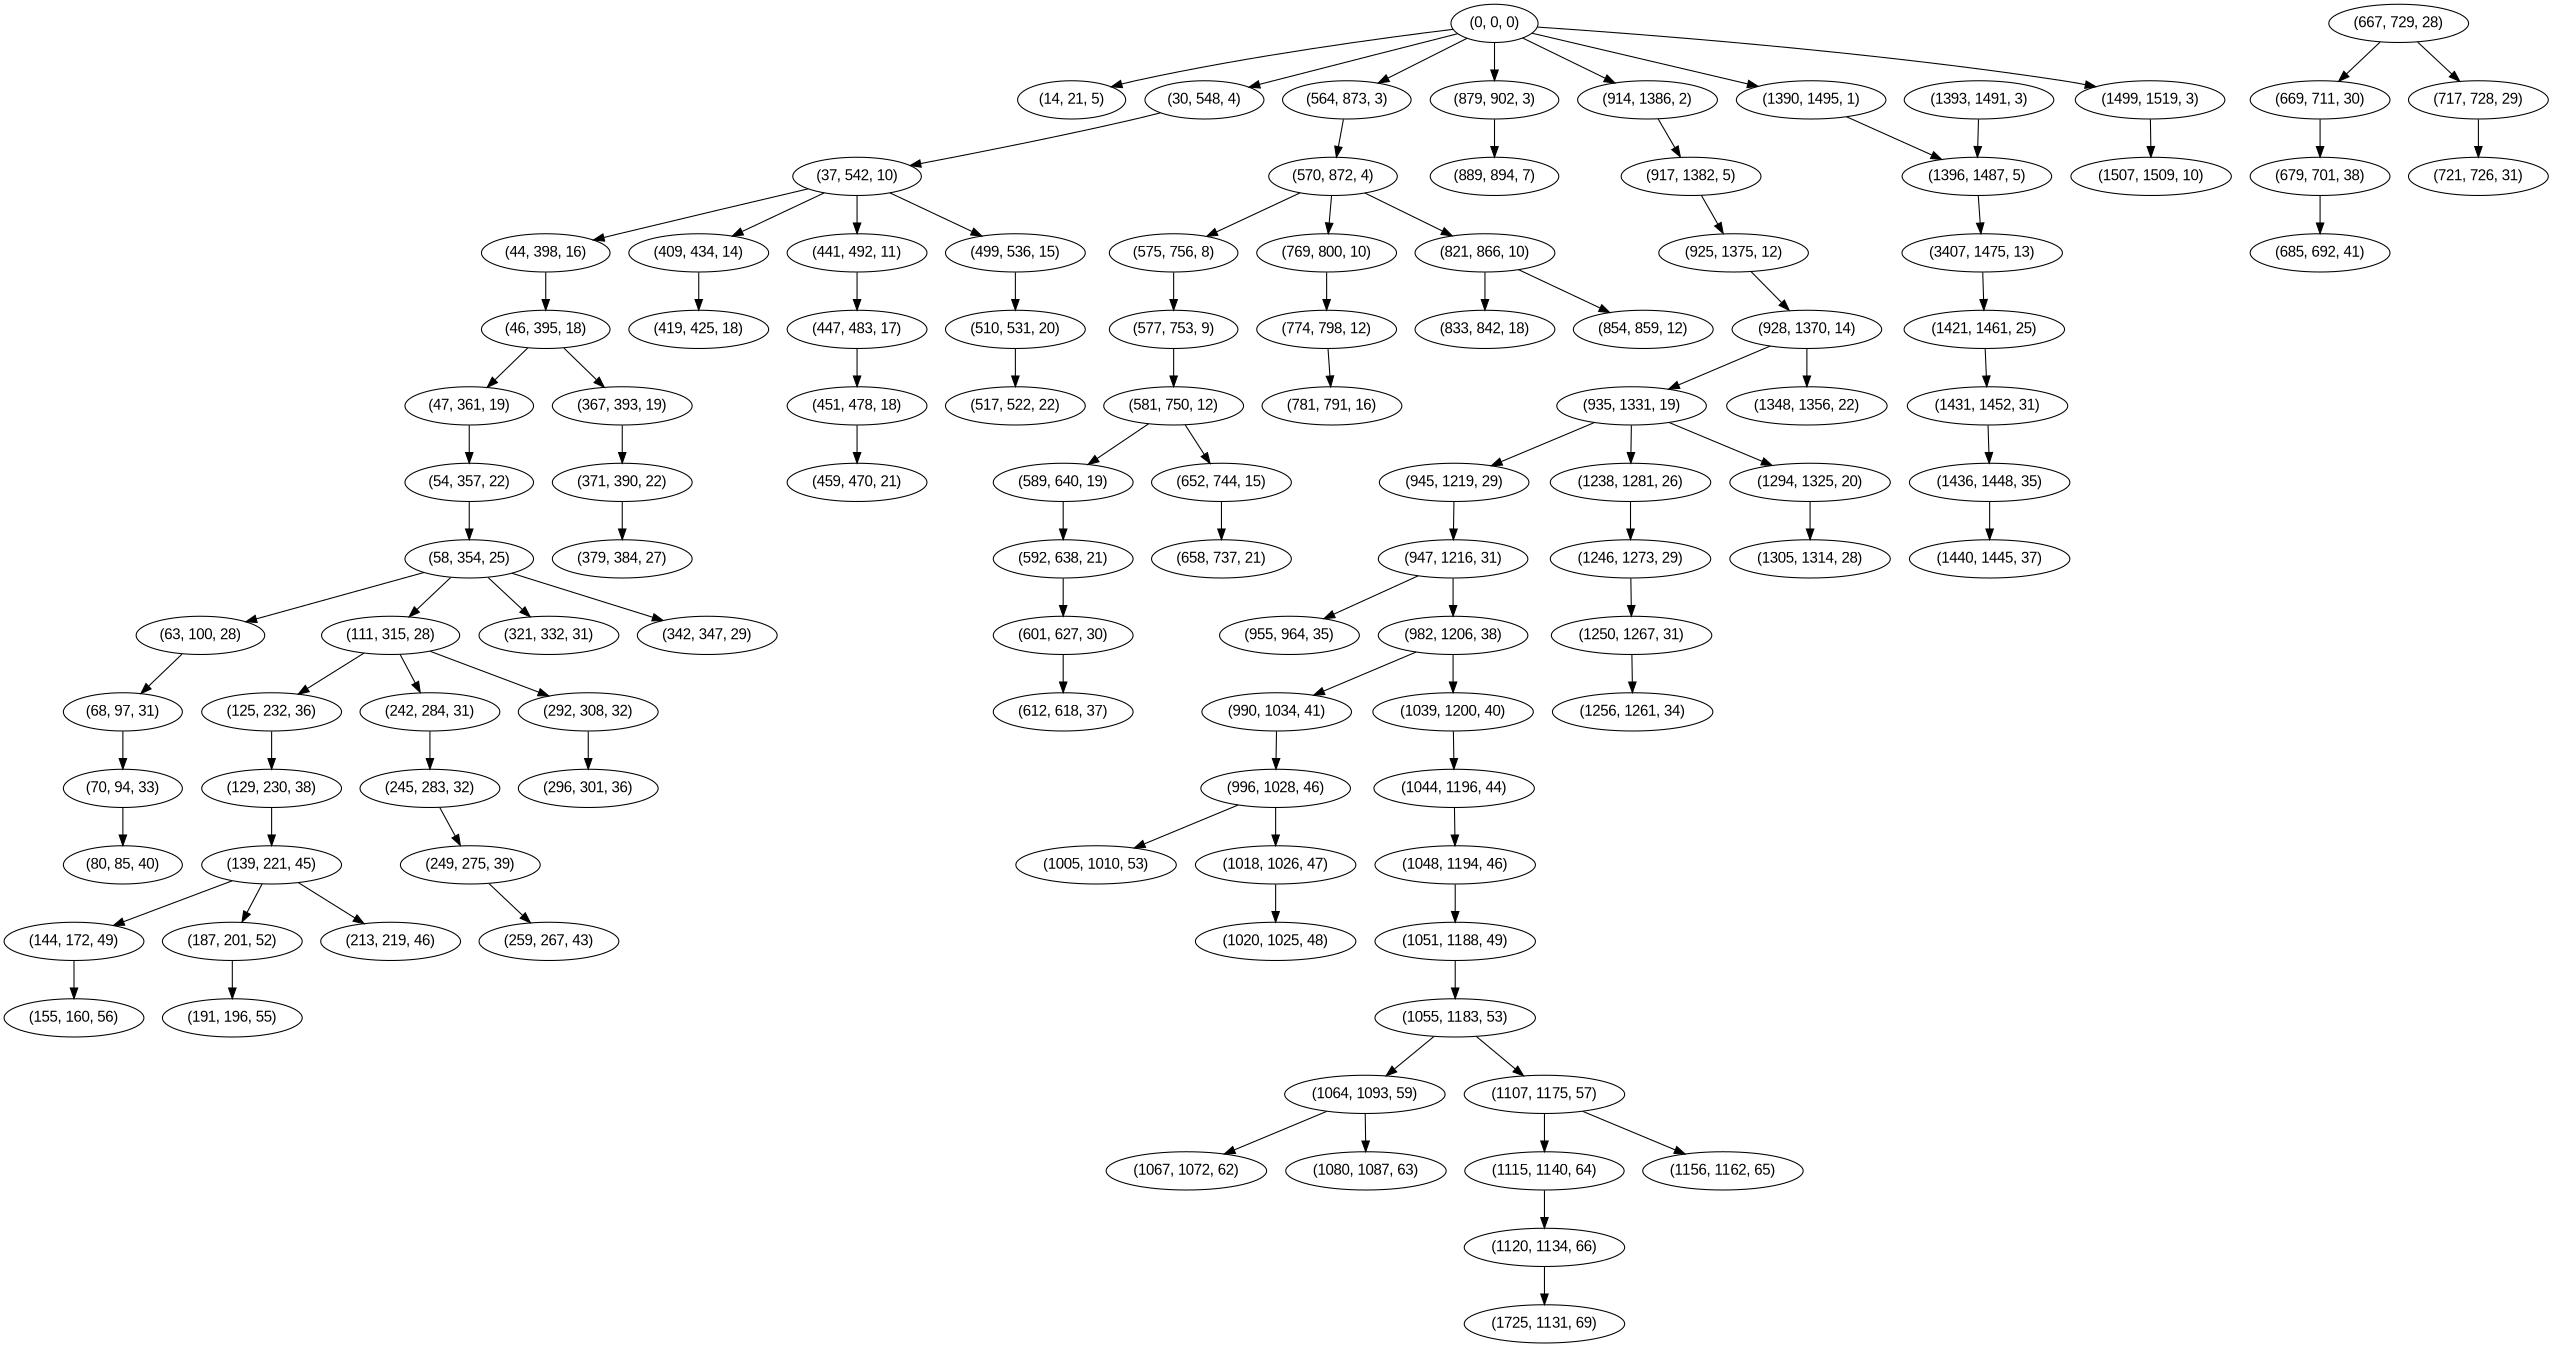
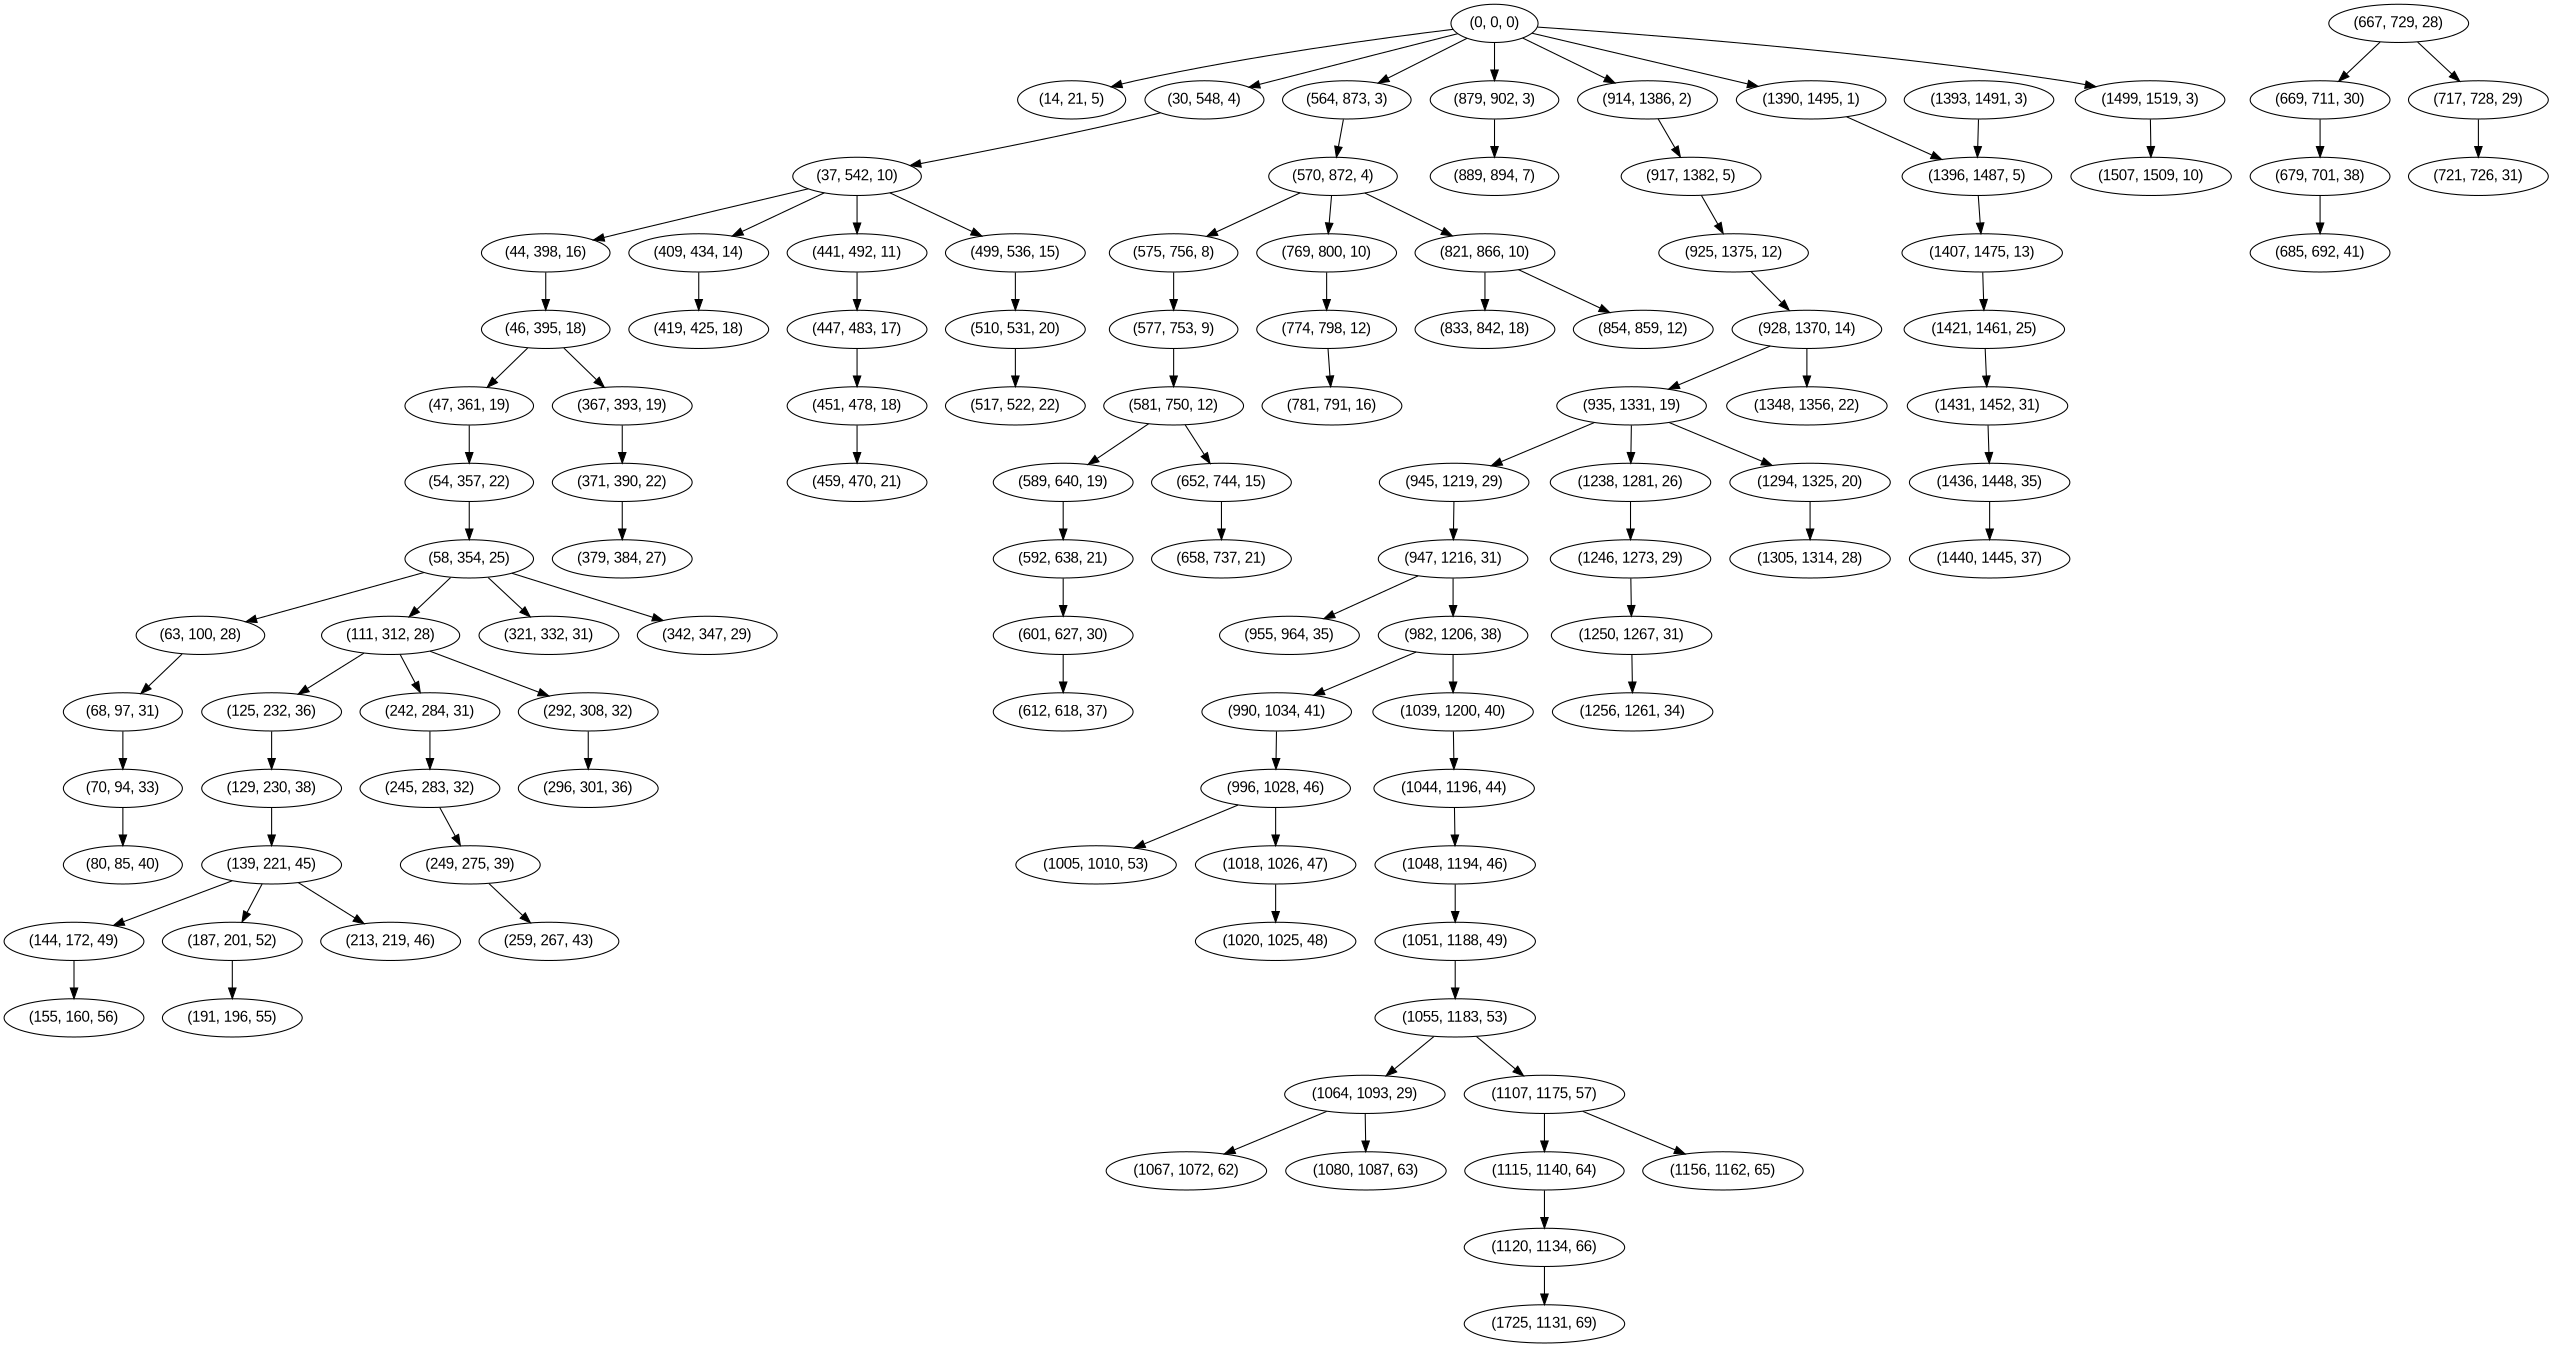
node "(3407, 1475, 13)": label "(3407, 1475, 13)" -> "(1407, 1475, 13)"
node "(111, 315, 28)": label "(111, 315, 28)" -> "(111, 312, 28)"
node "(1064, 1093, 59)": label "(1064, 1093, 59)" -> "(1064, 1093, 29)"
